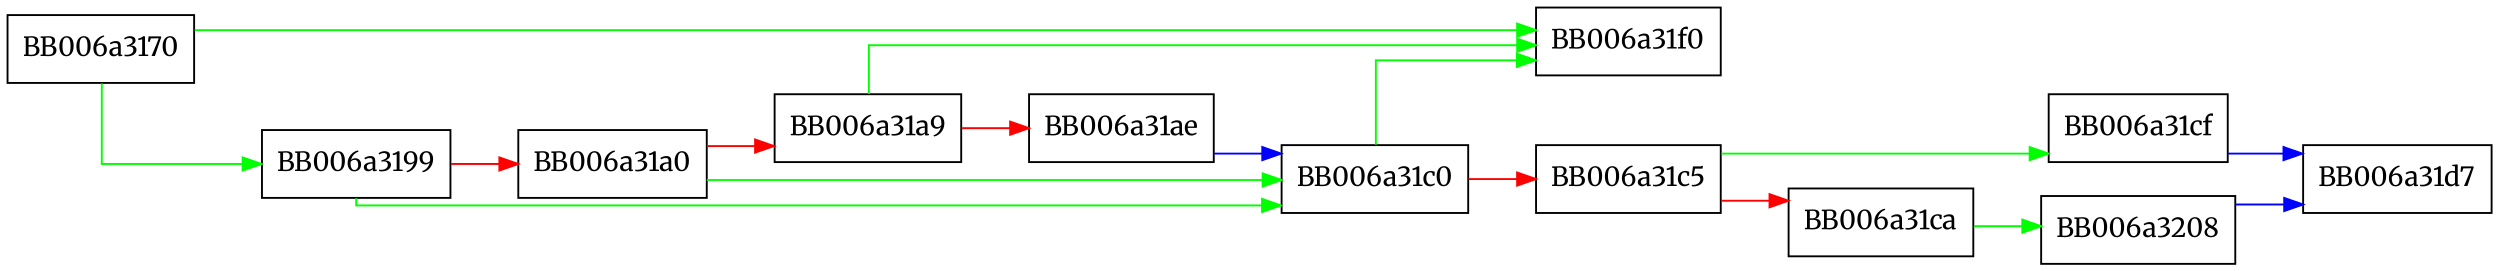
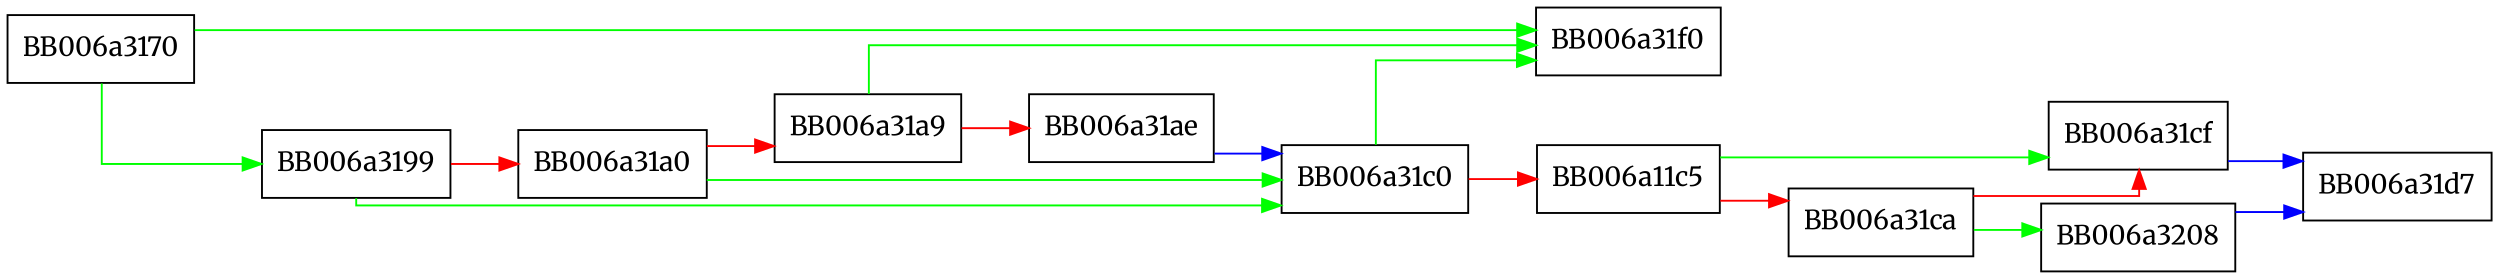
node "BB006a31c5": label "BB006a31c5" -> "BB006a11c5"
edge "BB006a31ca" -> "BB006a31cf": added
